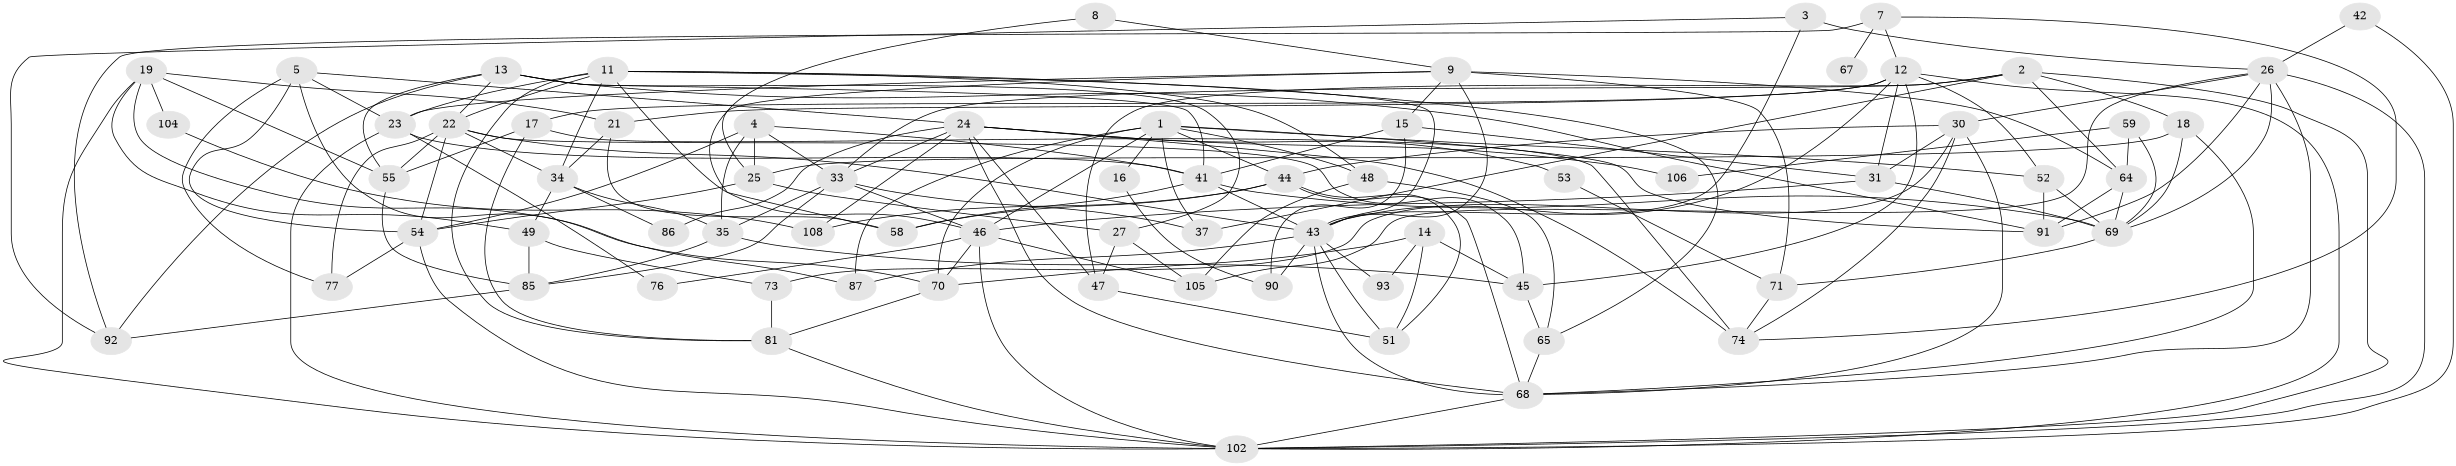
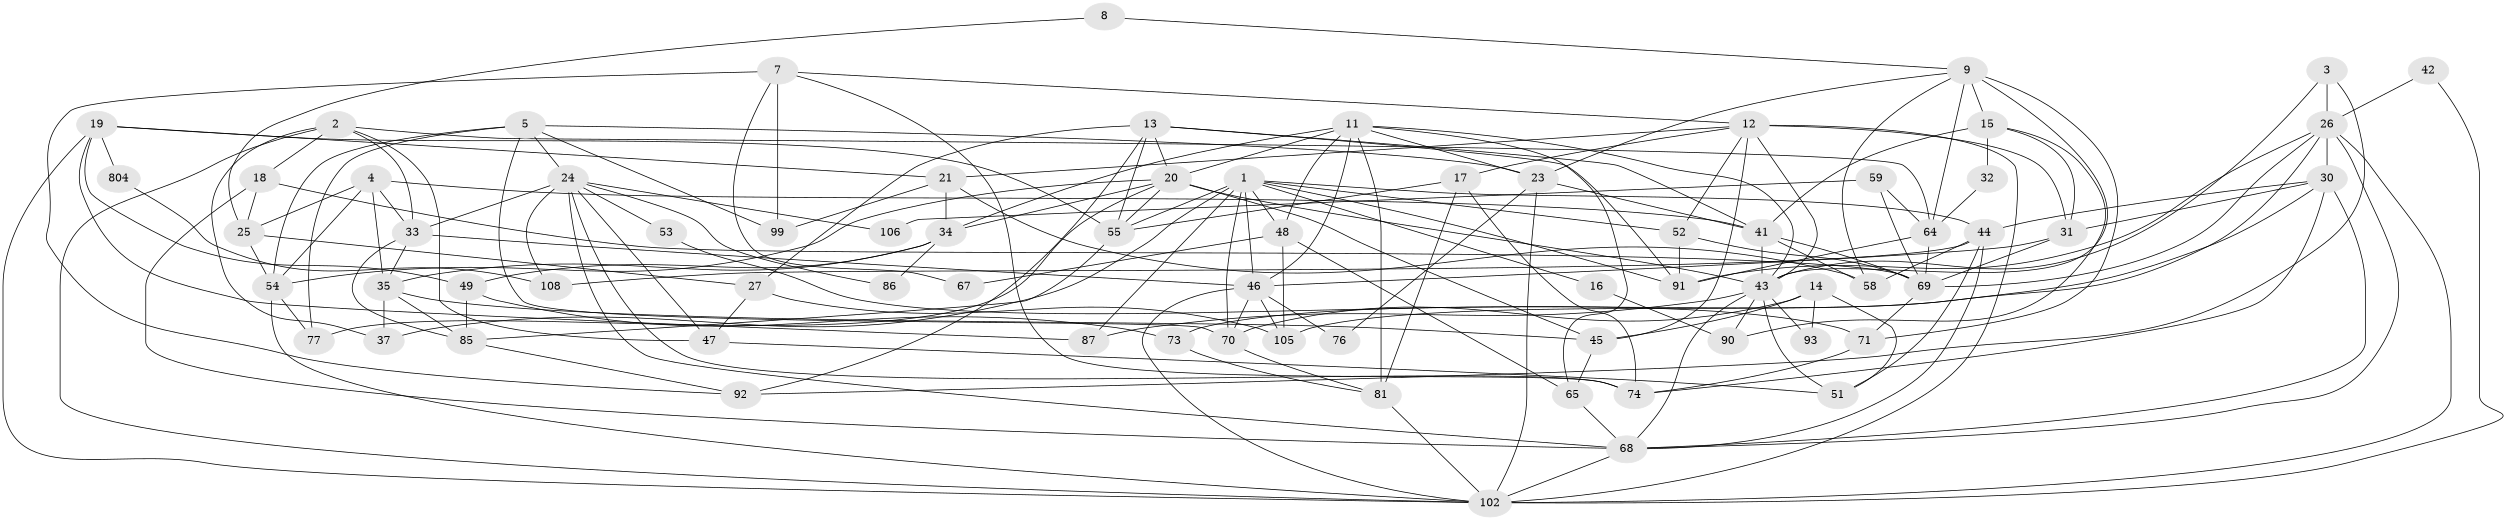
node "104": label "104" -> "804"
node "22": label "22" -> "20"
node "32": added
edge "33" -- "37": now "35" -- "37"
edge "1" -- "55": added
node "99": added
edge "48" -- "67": added
